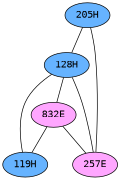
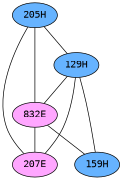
edge "205H" -- "832E": added
node "128H": label "128H" -> "129H"
node "119H": label "119H" -> "159H"
node "257E": label "257E" -> "207E"
